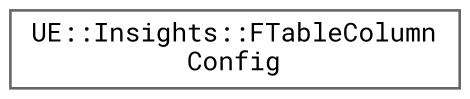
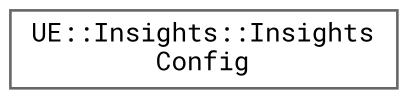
node "UE::Insights::FTableColumn Config": label "UE::Insights::FTableColumn Config" -> "UE::Insights::Insights Config"
